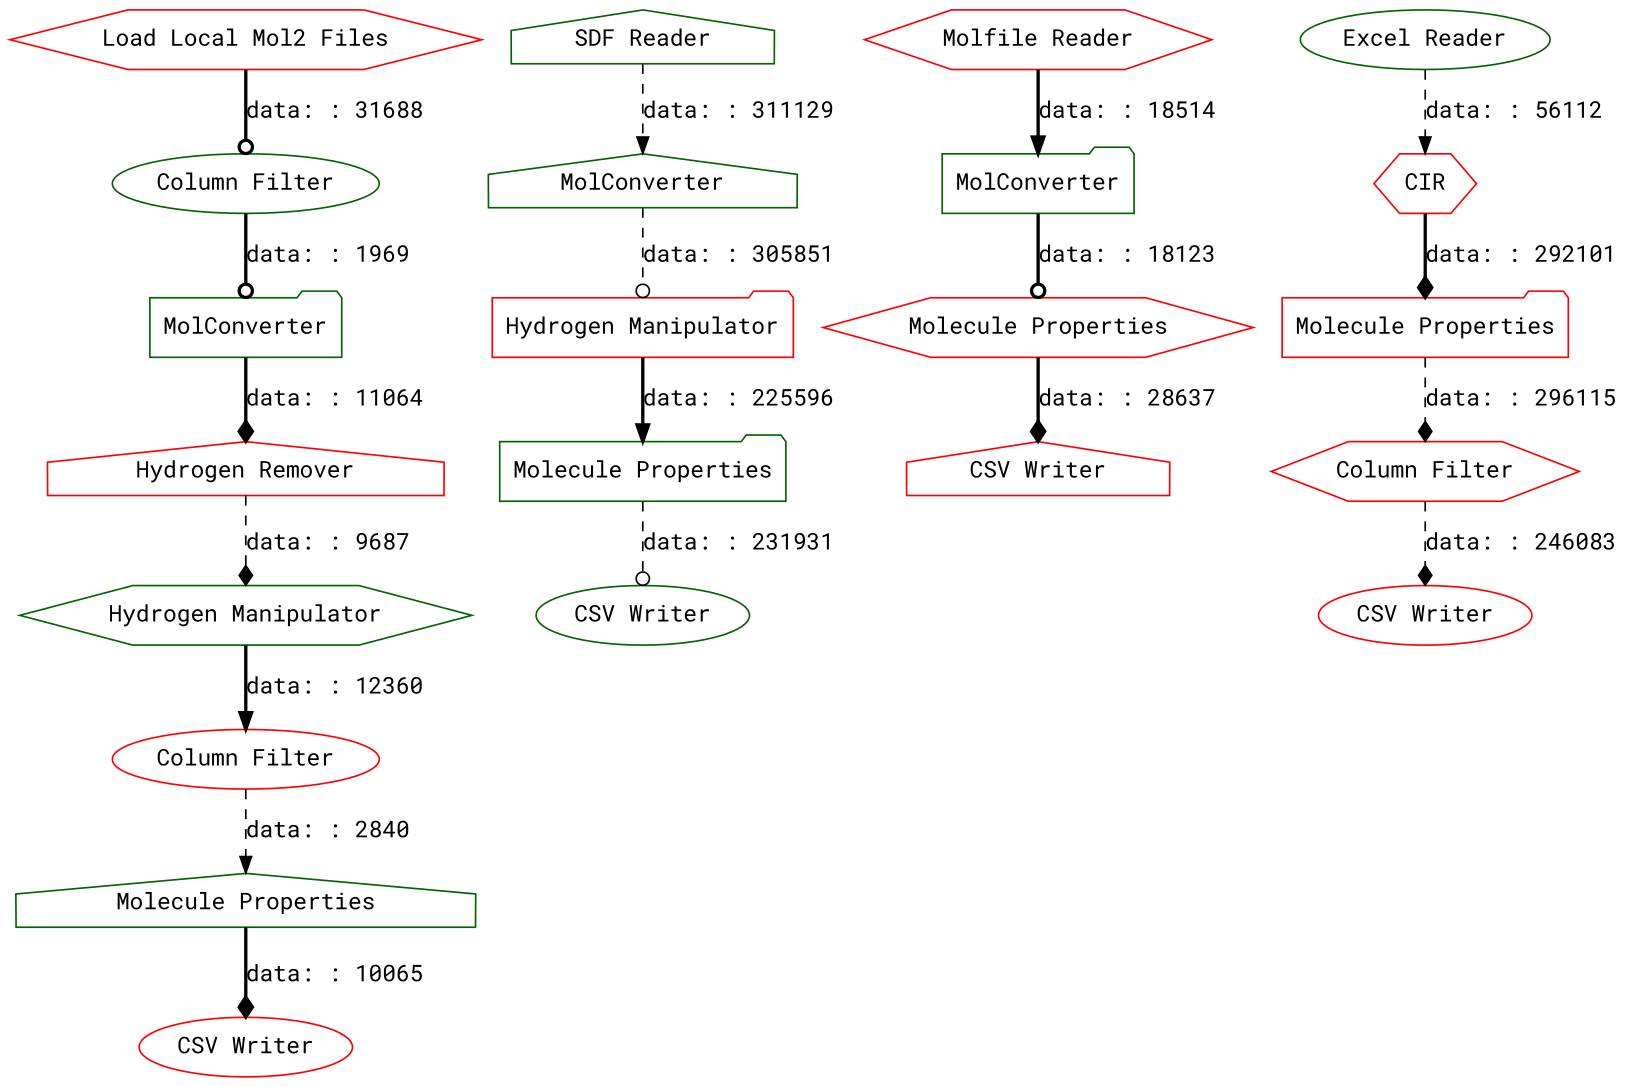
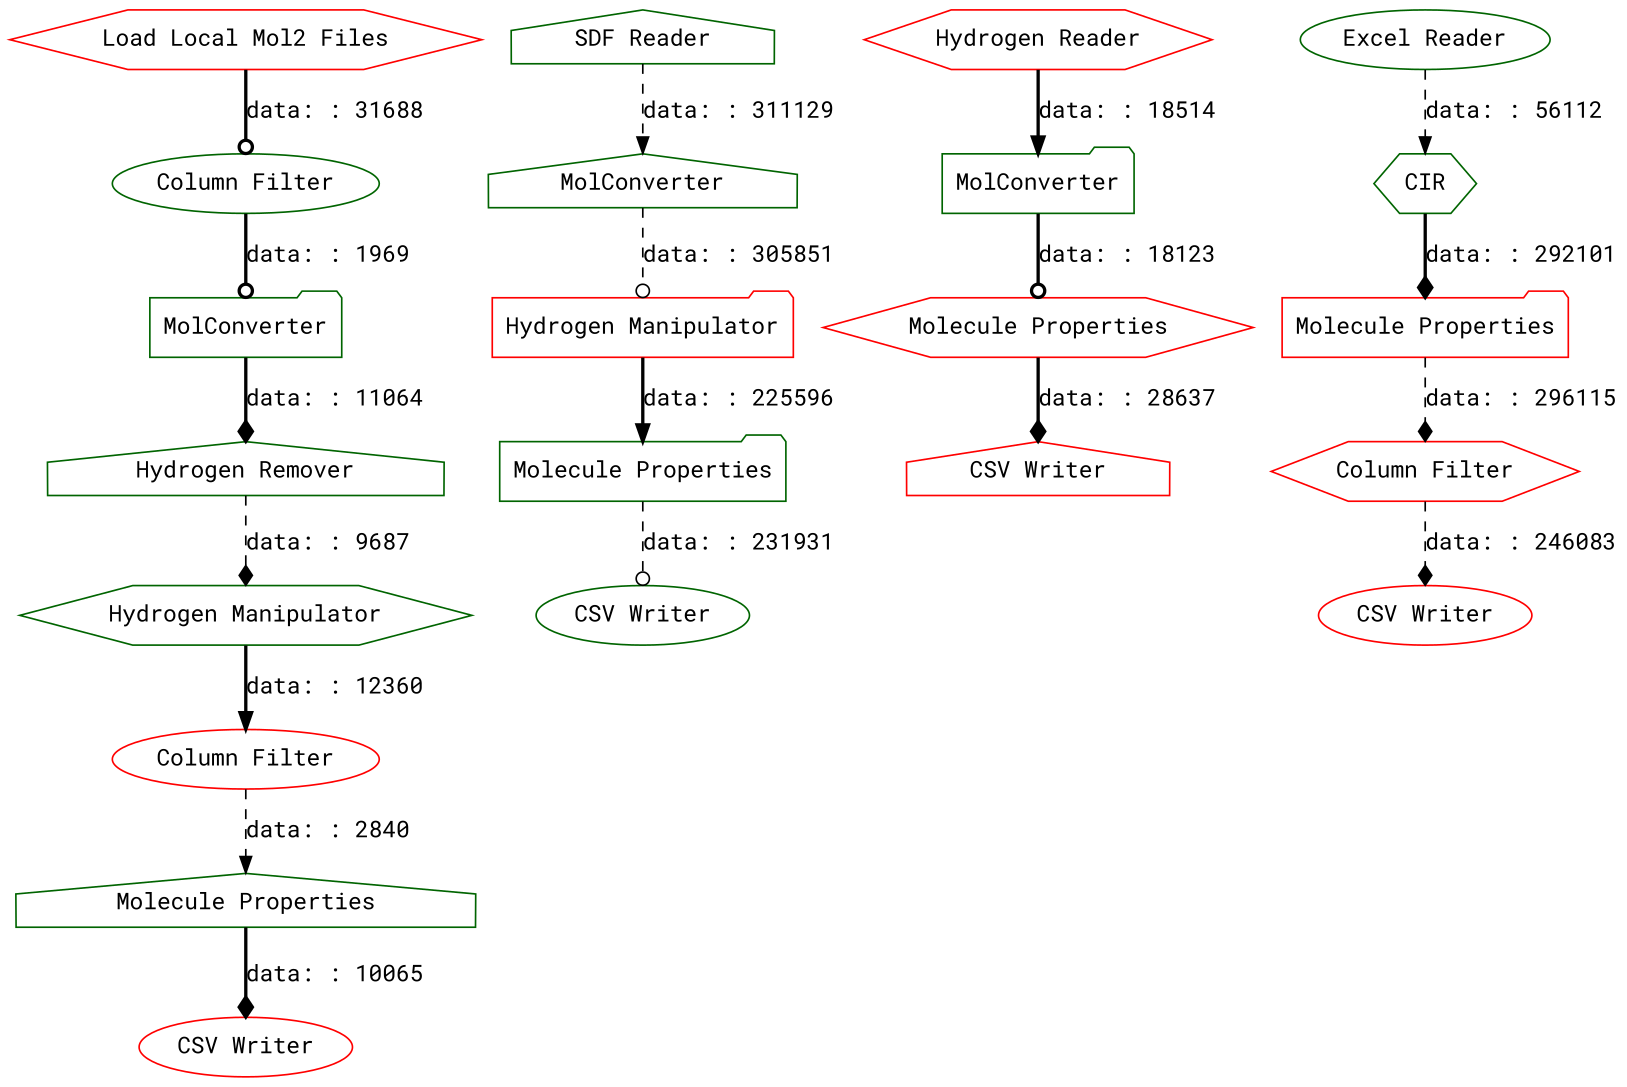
node "Molfile Reader": label "Molfile Reader" -> "Hydrogen Reader"
node "CIR": color red -> darkgreen
node "Hydrogen Remover": color red -> darkgreen
